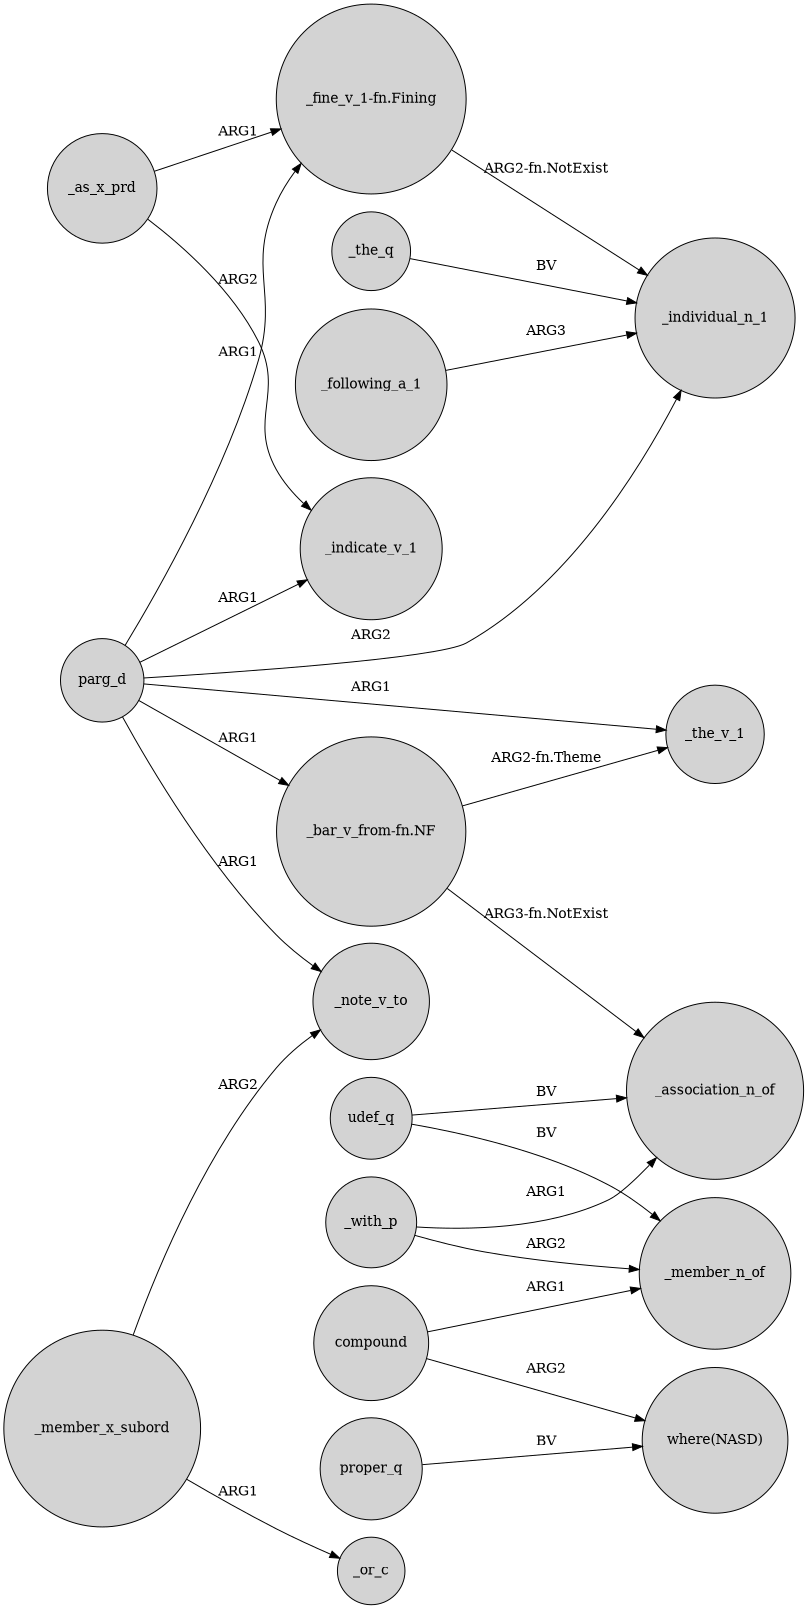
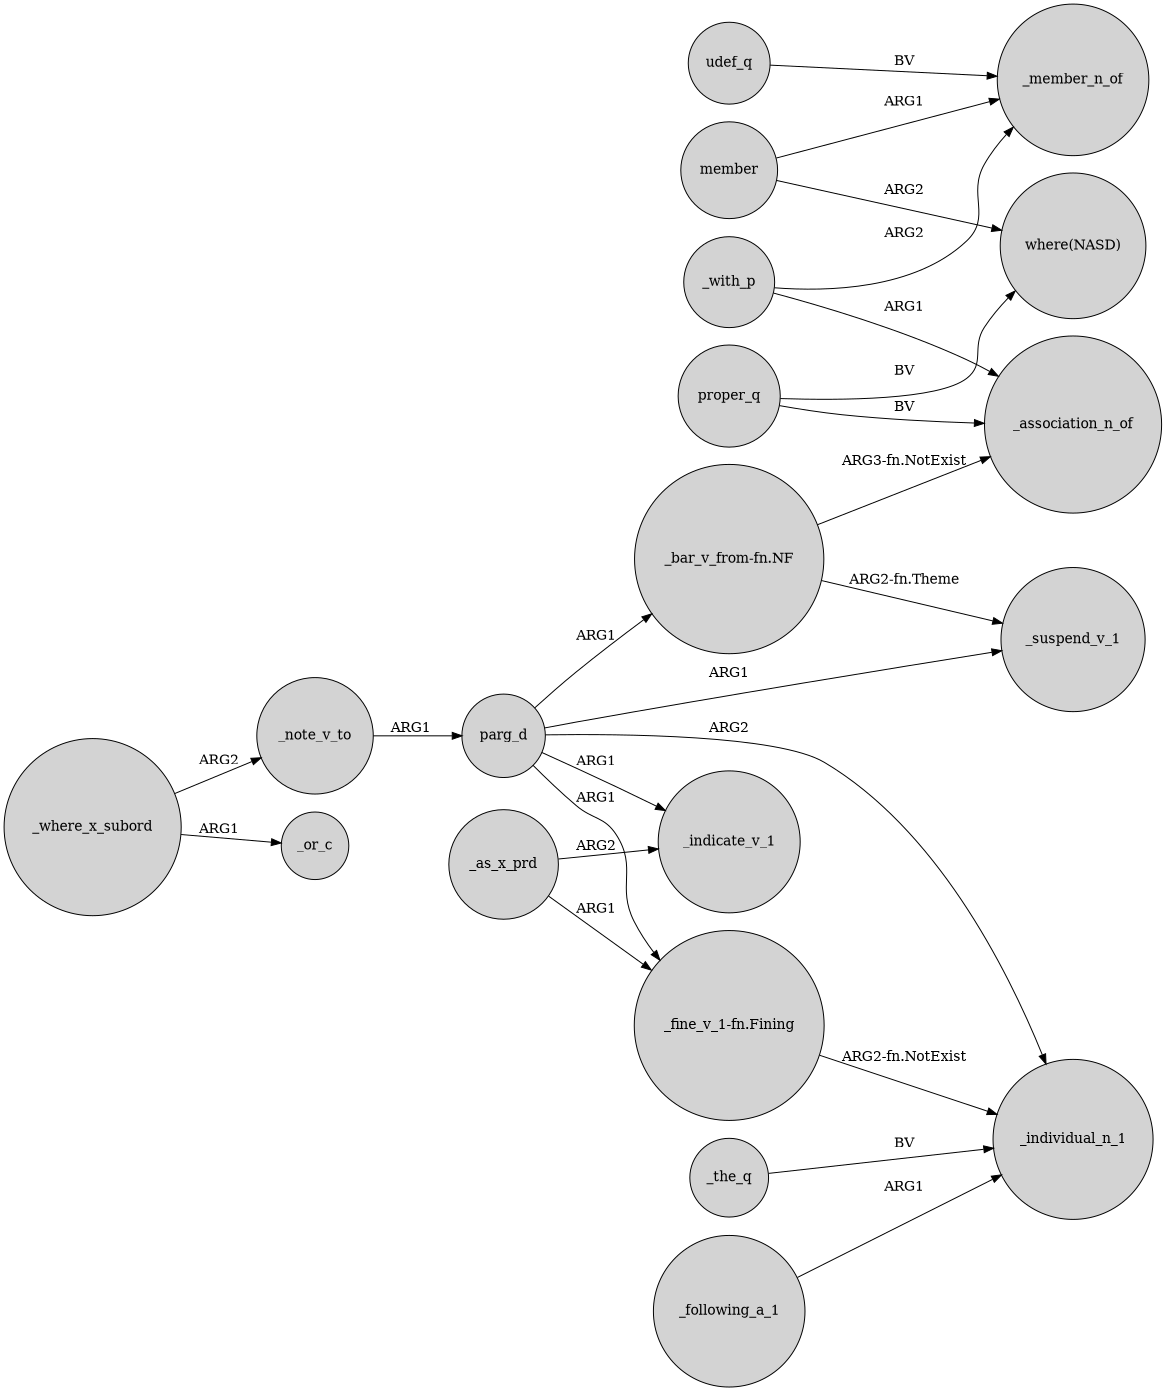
edge "_following_a_1" -> "_individual_n_1": label "ARG3" -> "ARG1"
node "_the_v_1": label "_the_v_1" -> "_suspend_v_1"
edge "parg_d" -> "_note_v_to": reversed
edge "udef_q" -> "_association_n_of": now "proper_q" -> "_association_n_of"
node "compound": label "compound" -> "member"
node "_member_x_subord": label "_member_x_subord" -> "_where_x_subord"
